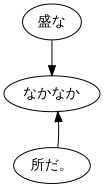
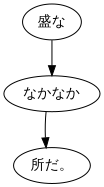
edge "所だ。" -> "なかなか": reversed
